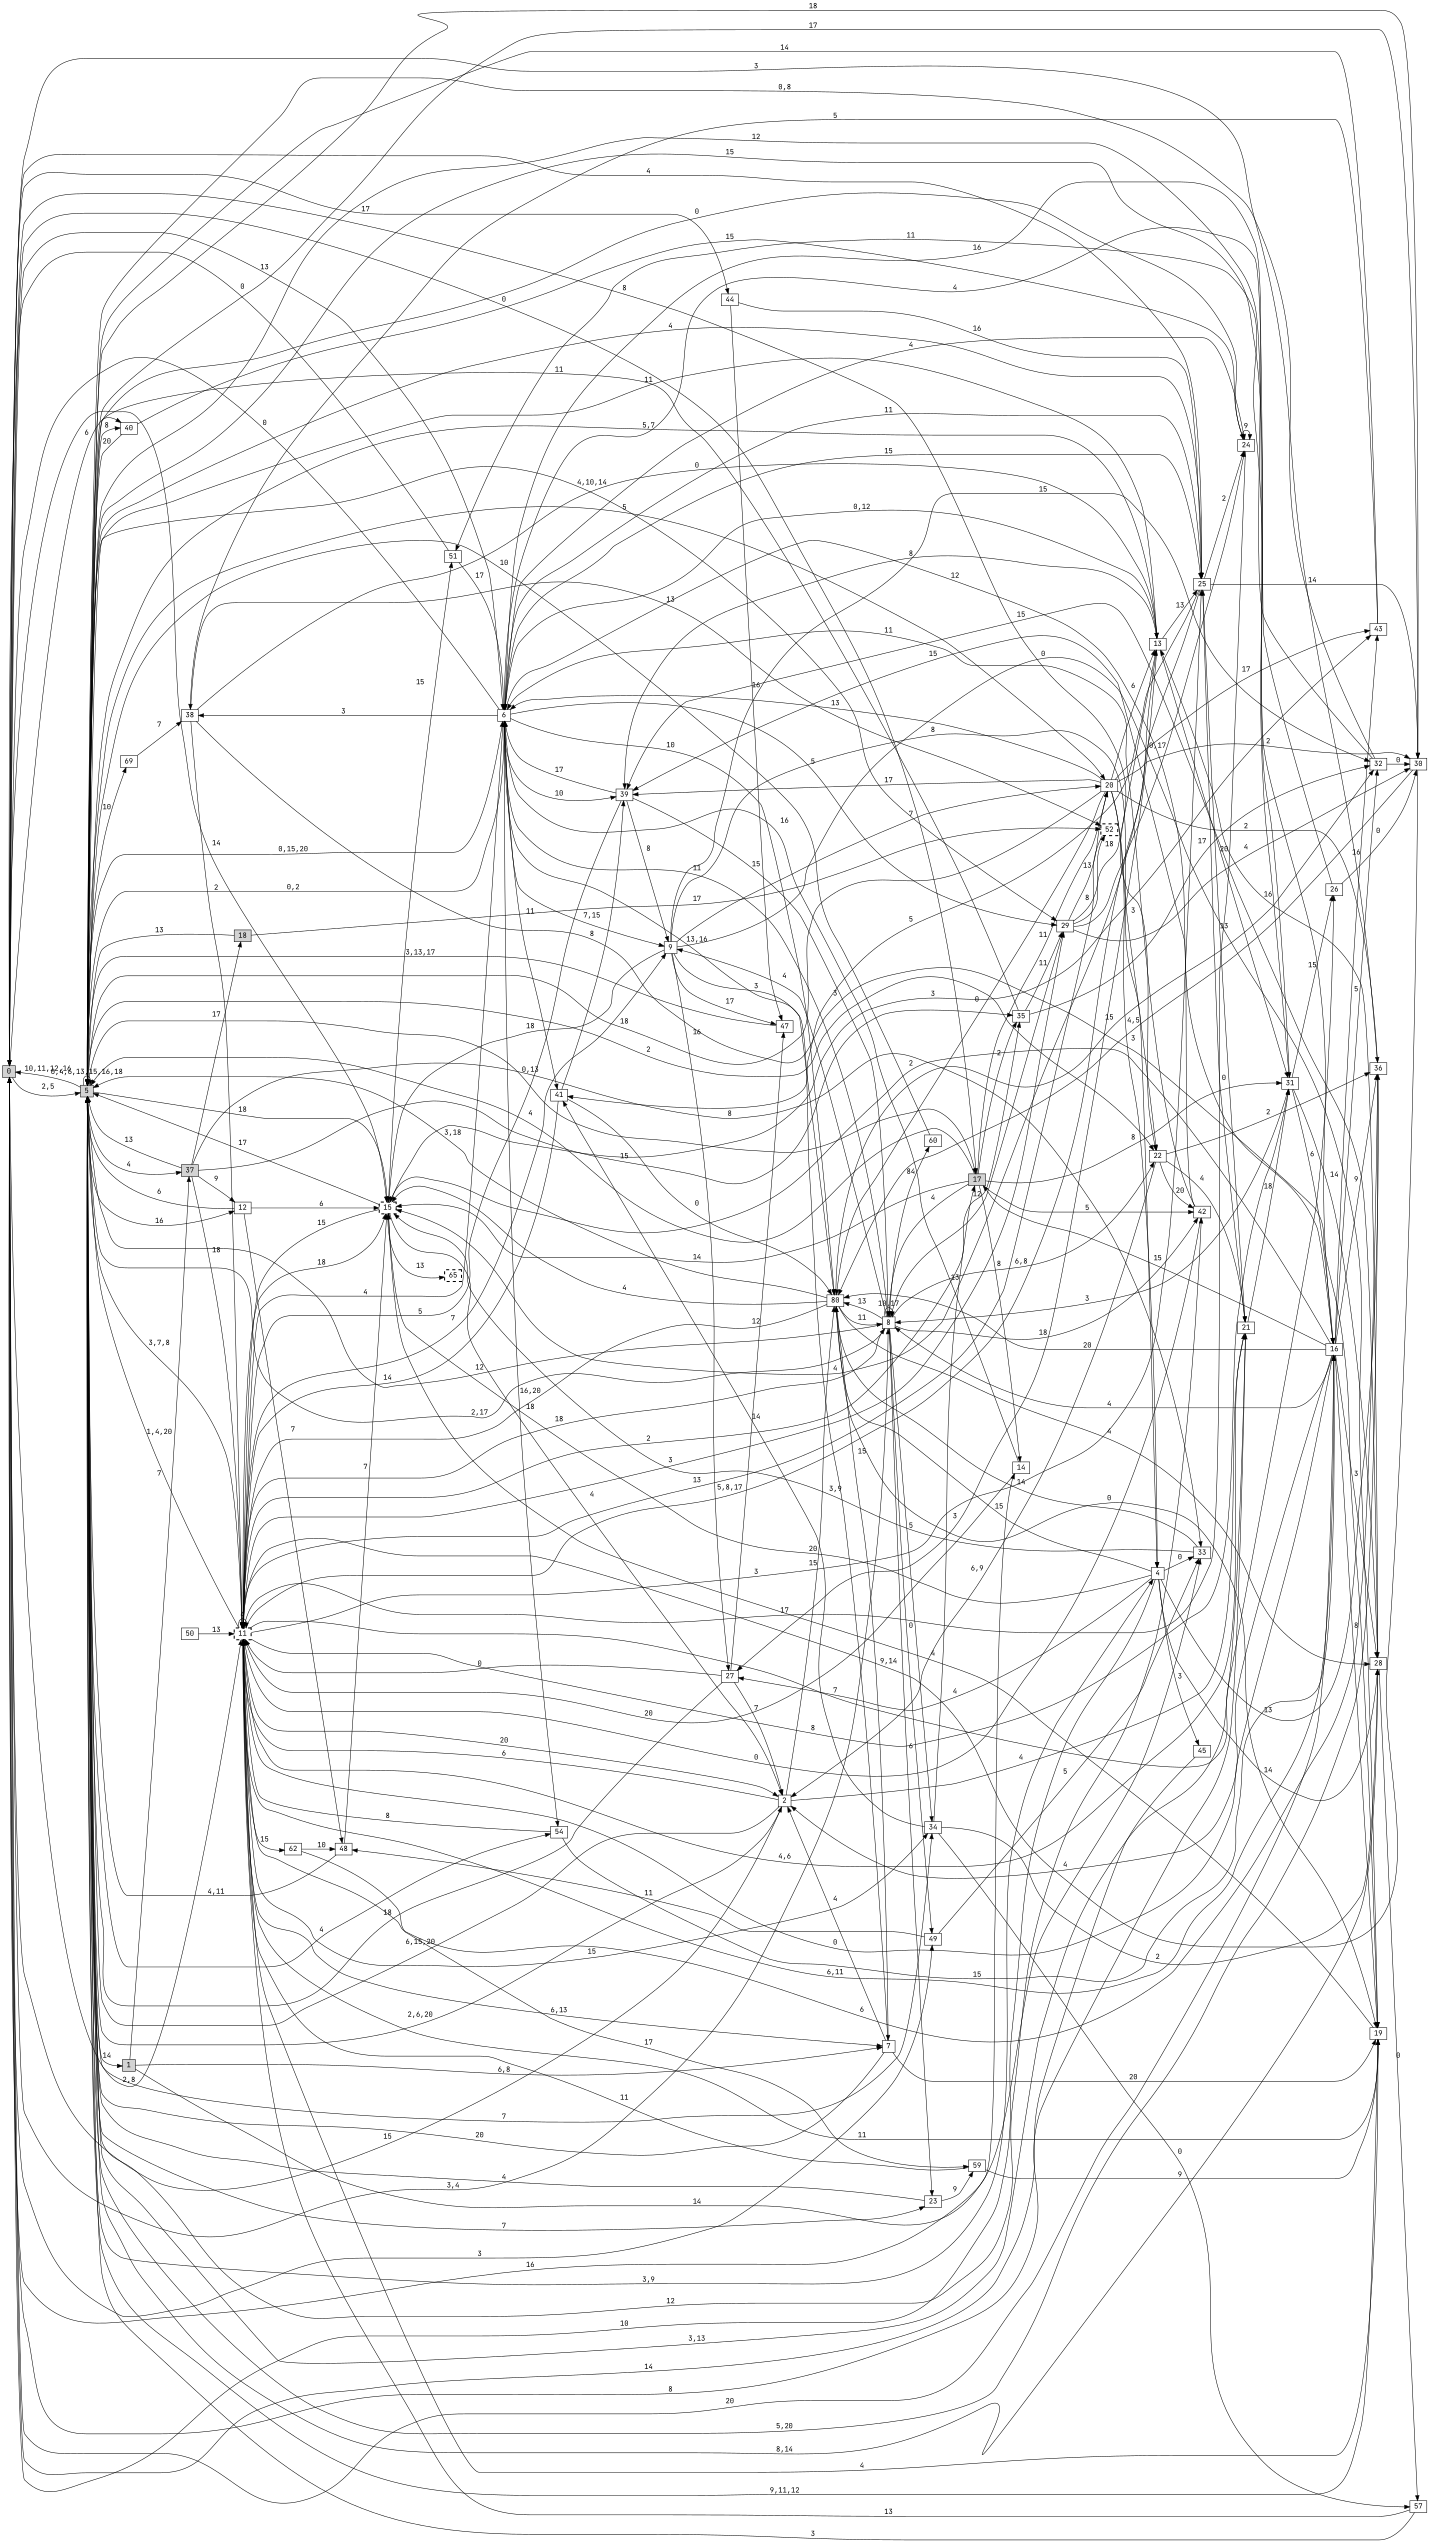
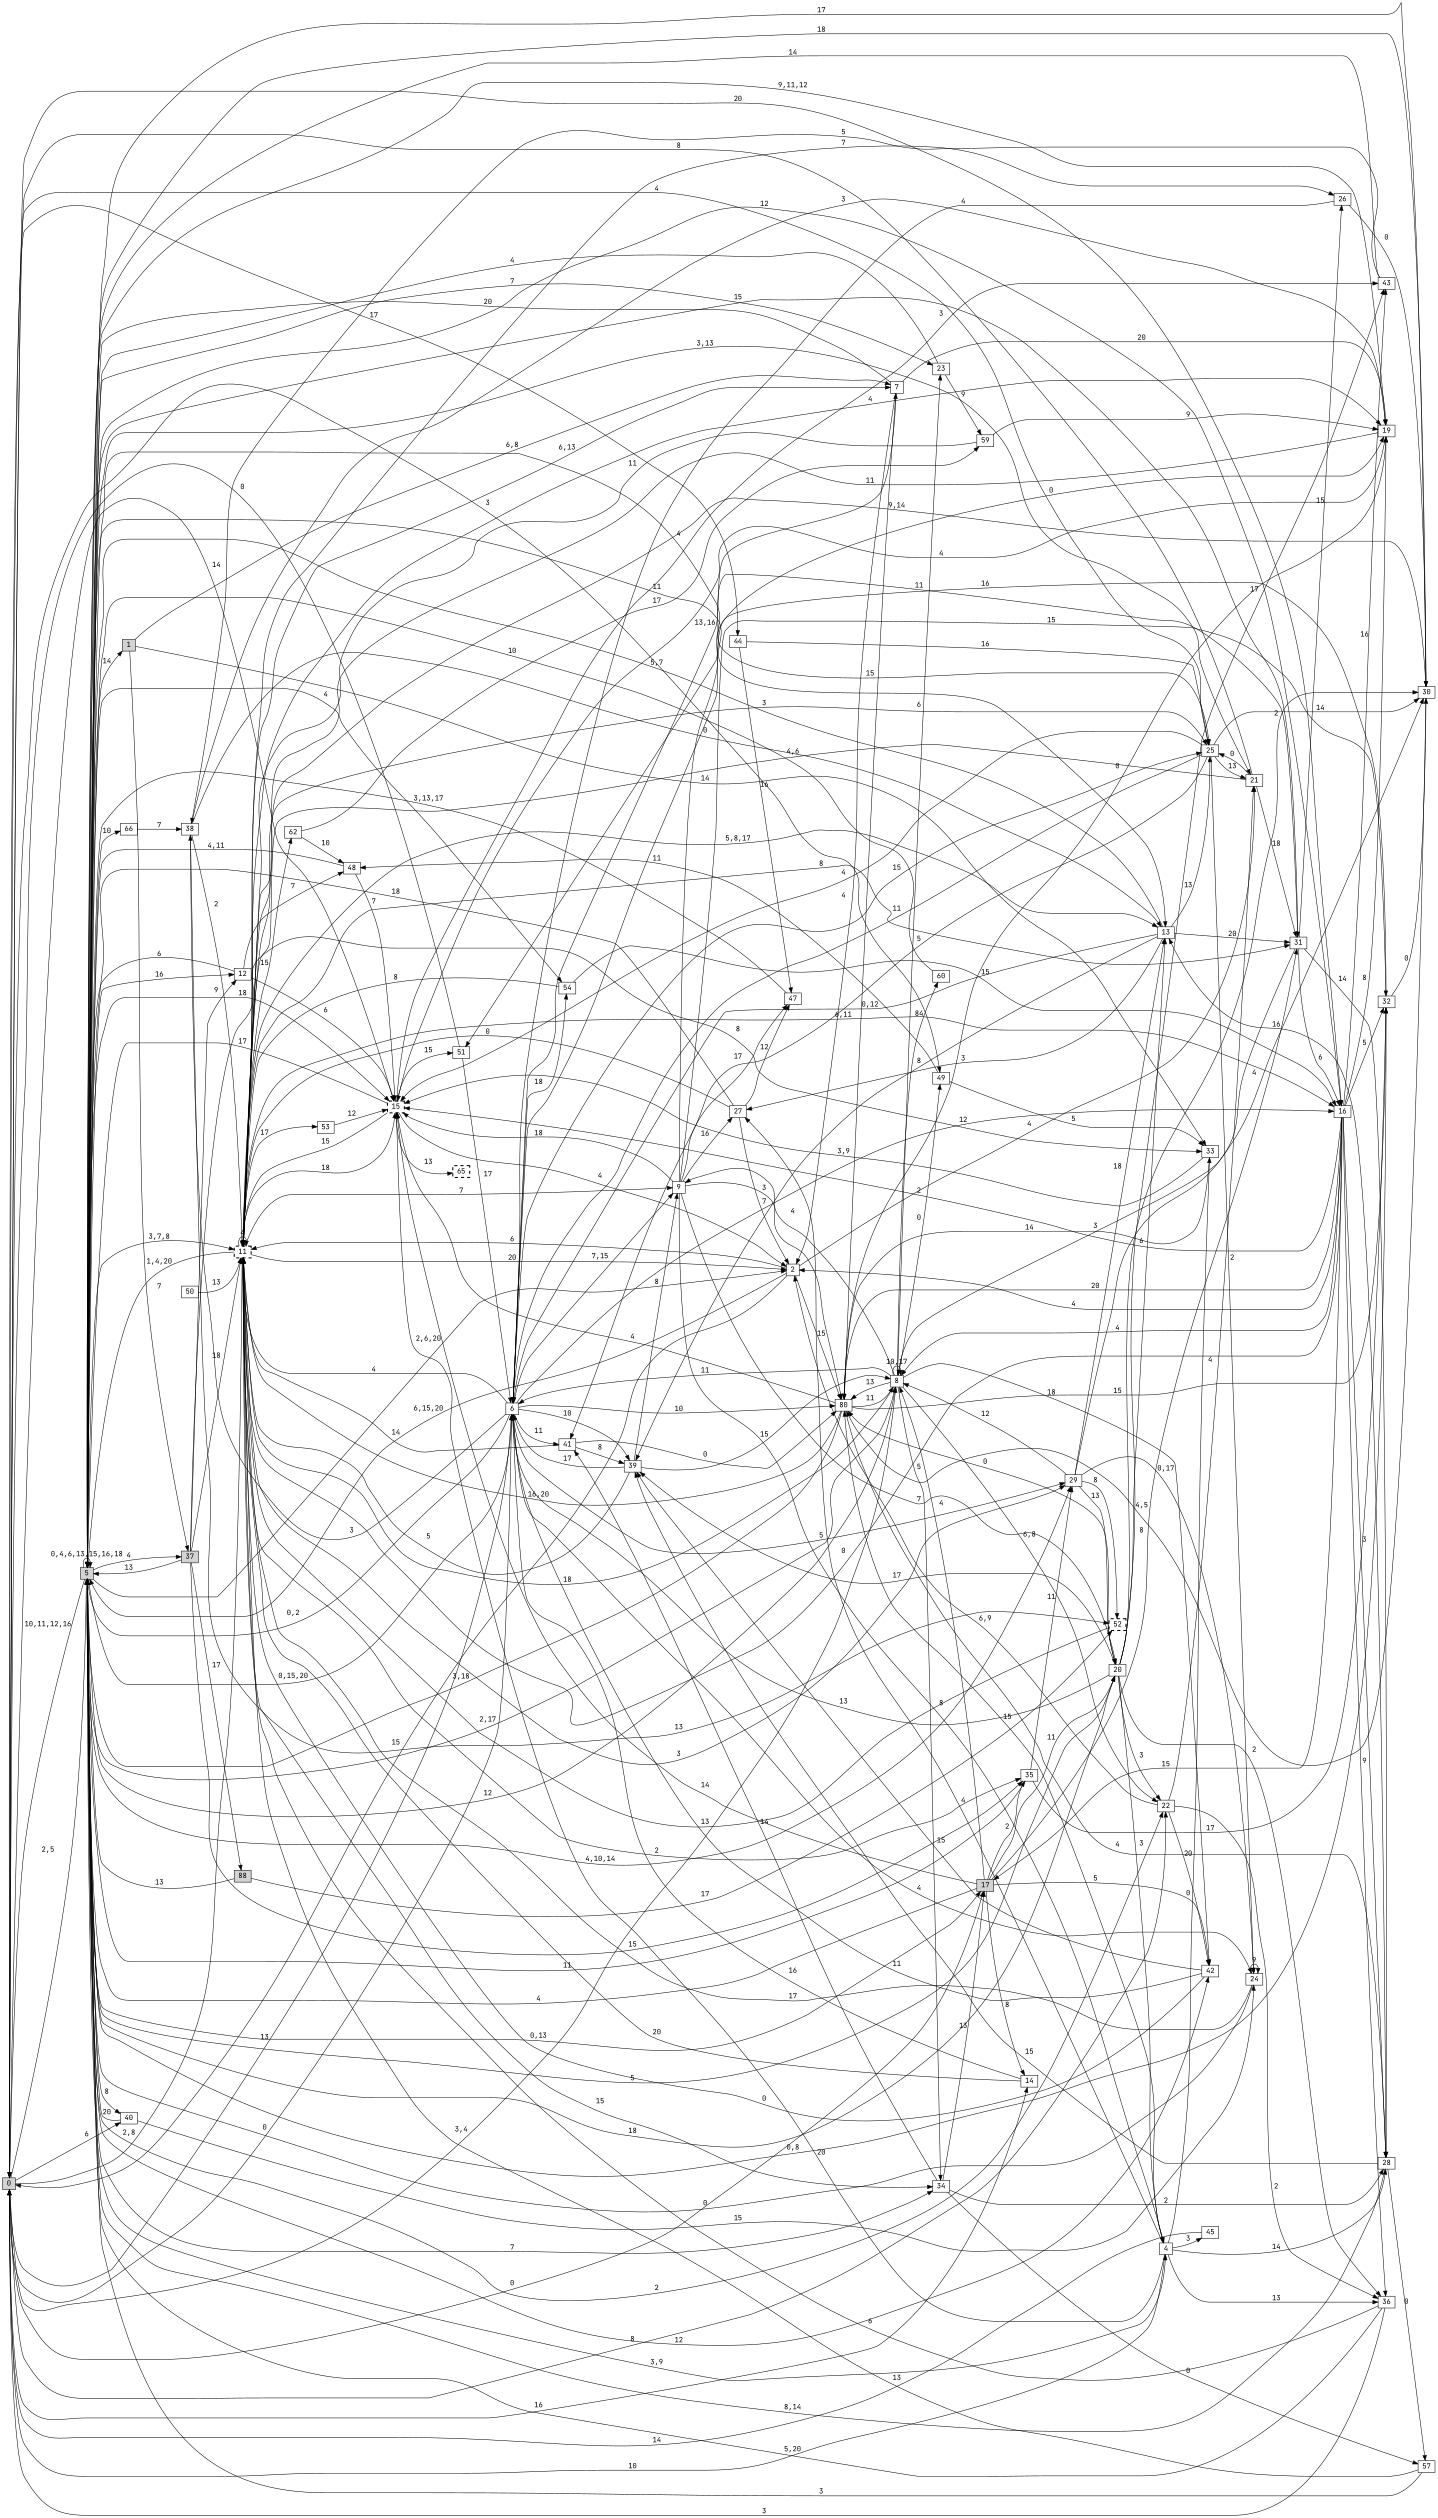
node "69": label "69" -> "66"
node "18": label "18" -> "88"
node "53": added
